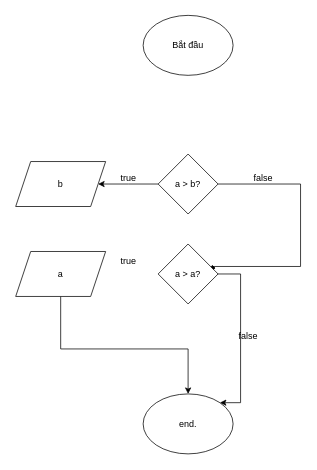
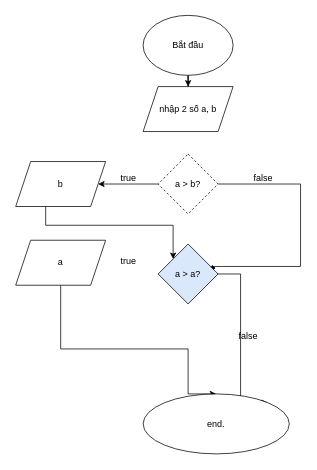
edge "Bắt đầu" -> "nhập 2 số a, b": added
node "nhập 2 số a, b": added
node "a > b?": style solid -> dashed
edge "b" -> "a > a?": added
node "a": moved (60, 274) -> (60, 263)
node "a > a?": fillcolor #ffffff -> #dae8fc
node "end.": size 90x60 -> 146x60
